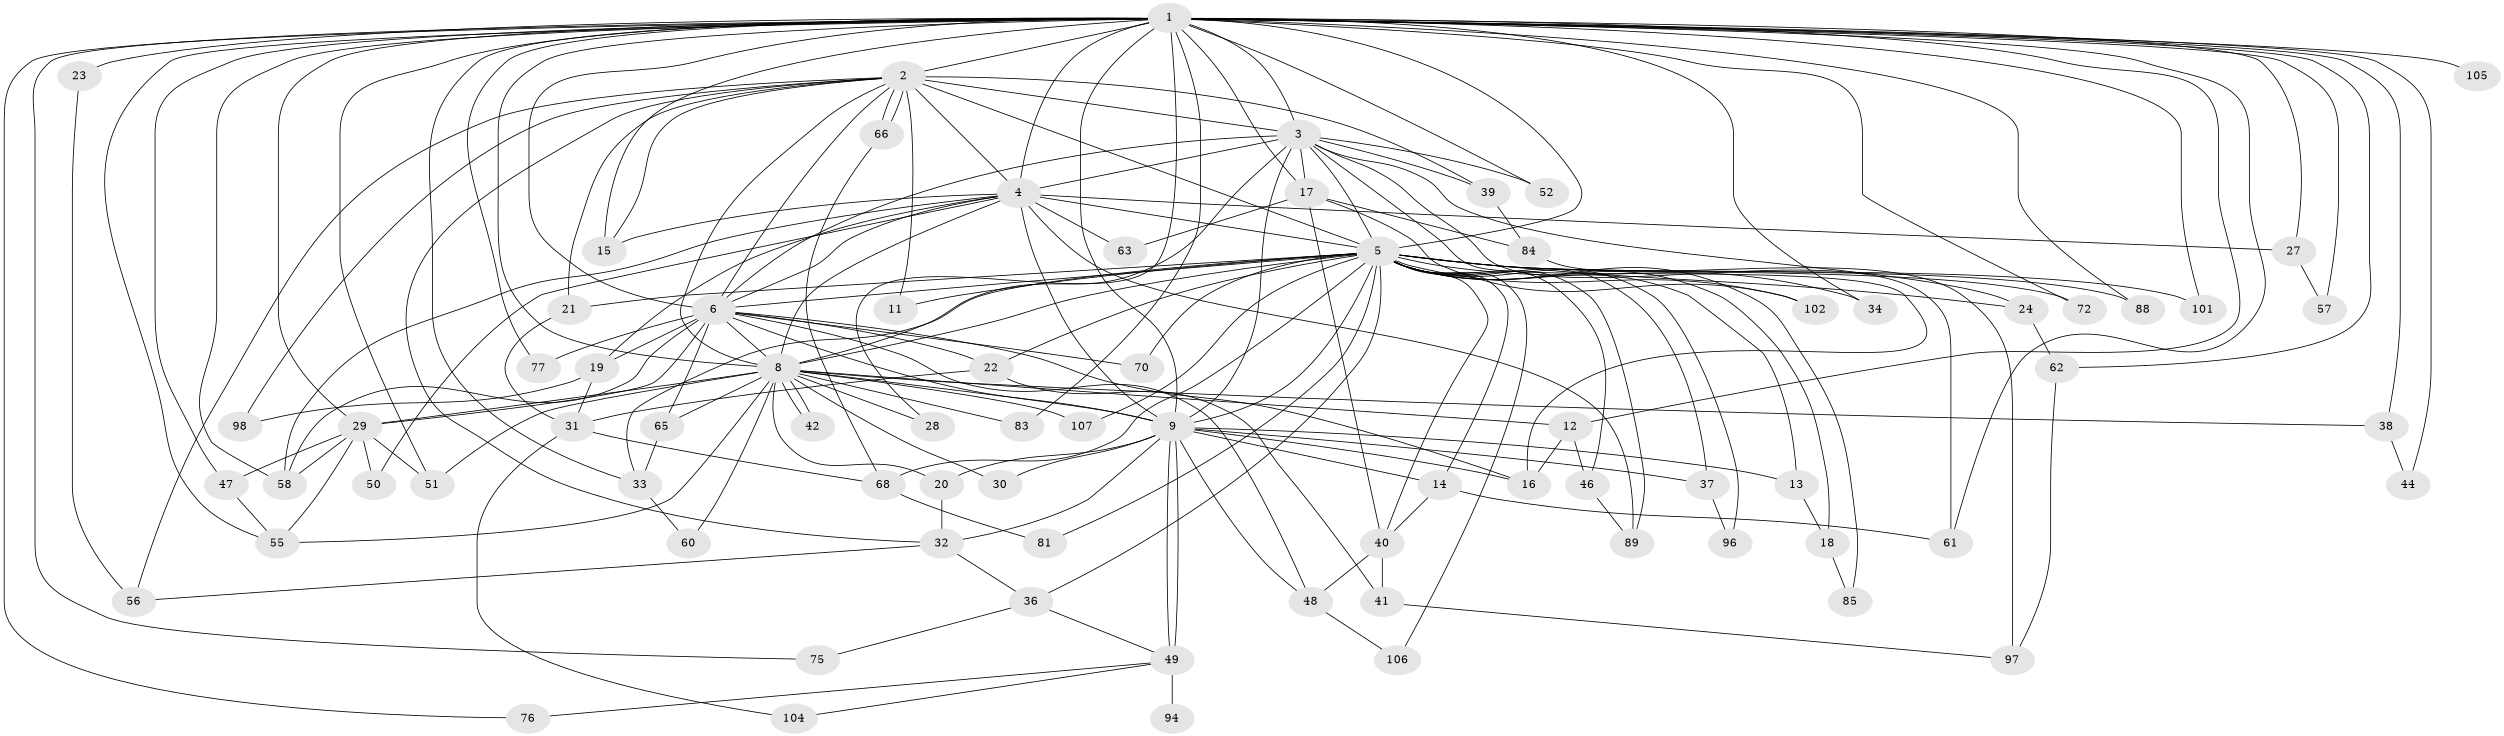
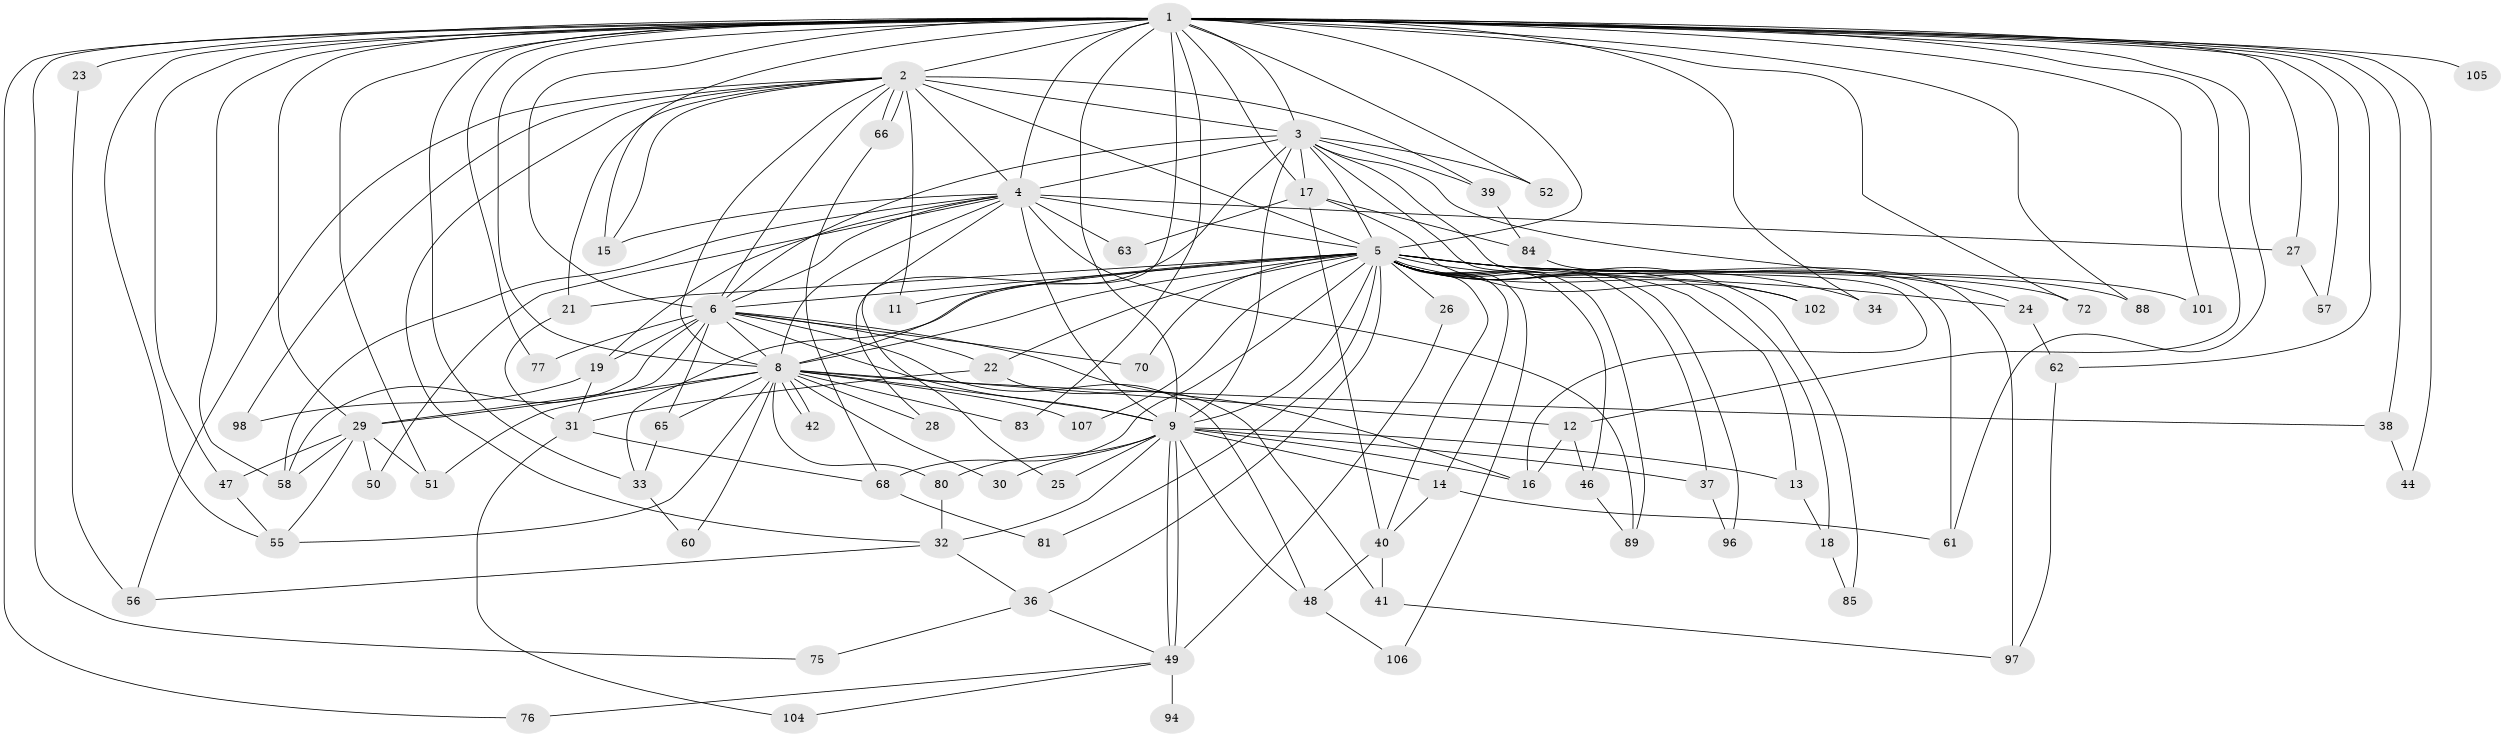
node "26": added
node "20": label "20" -> "80"
node "25": added
